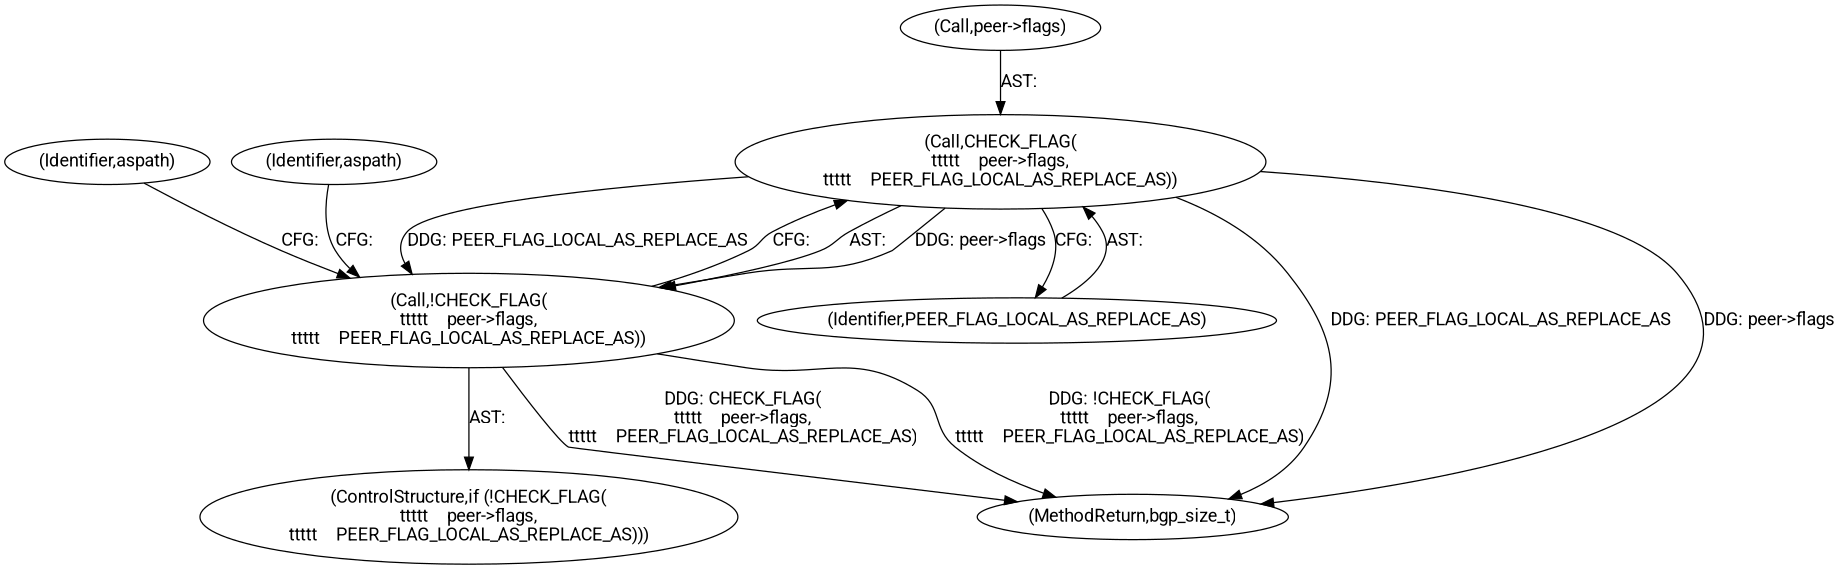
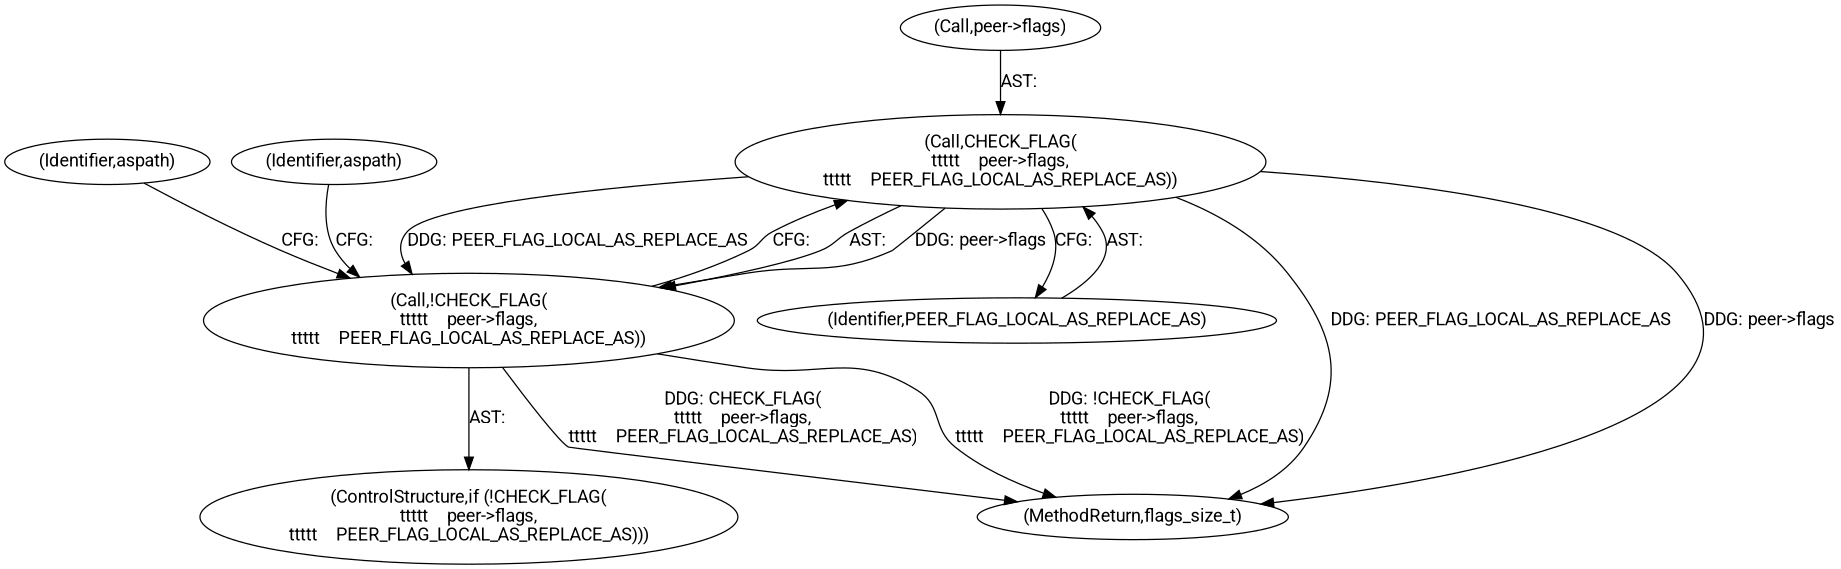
node "(MethodReturn,bgp_size_t)": label "(MethodReturn,bgp_size_t)" -> "(MethodReturn,flags_size_t)"
